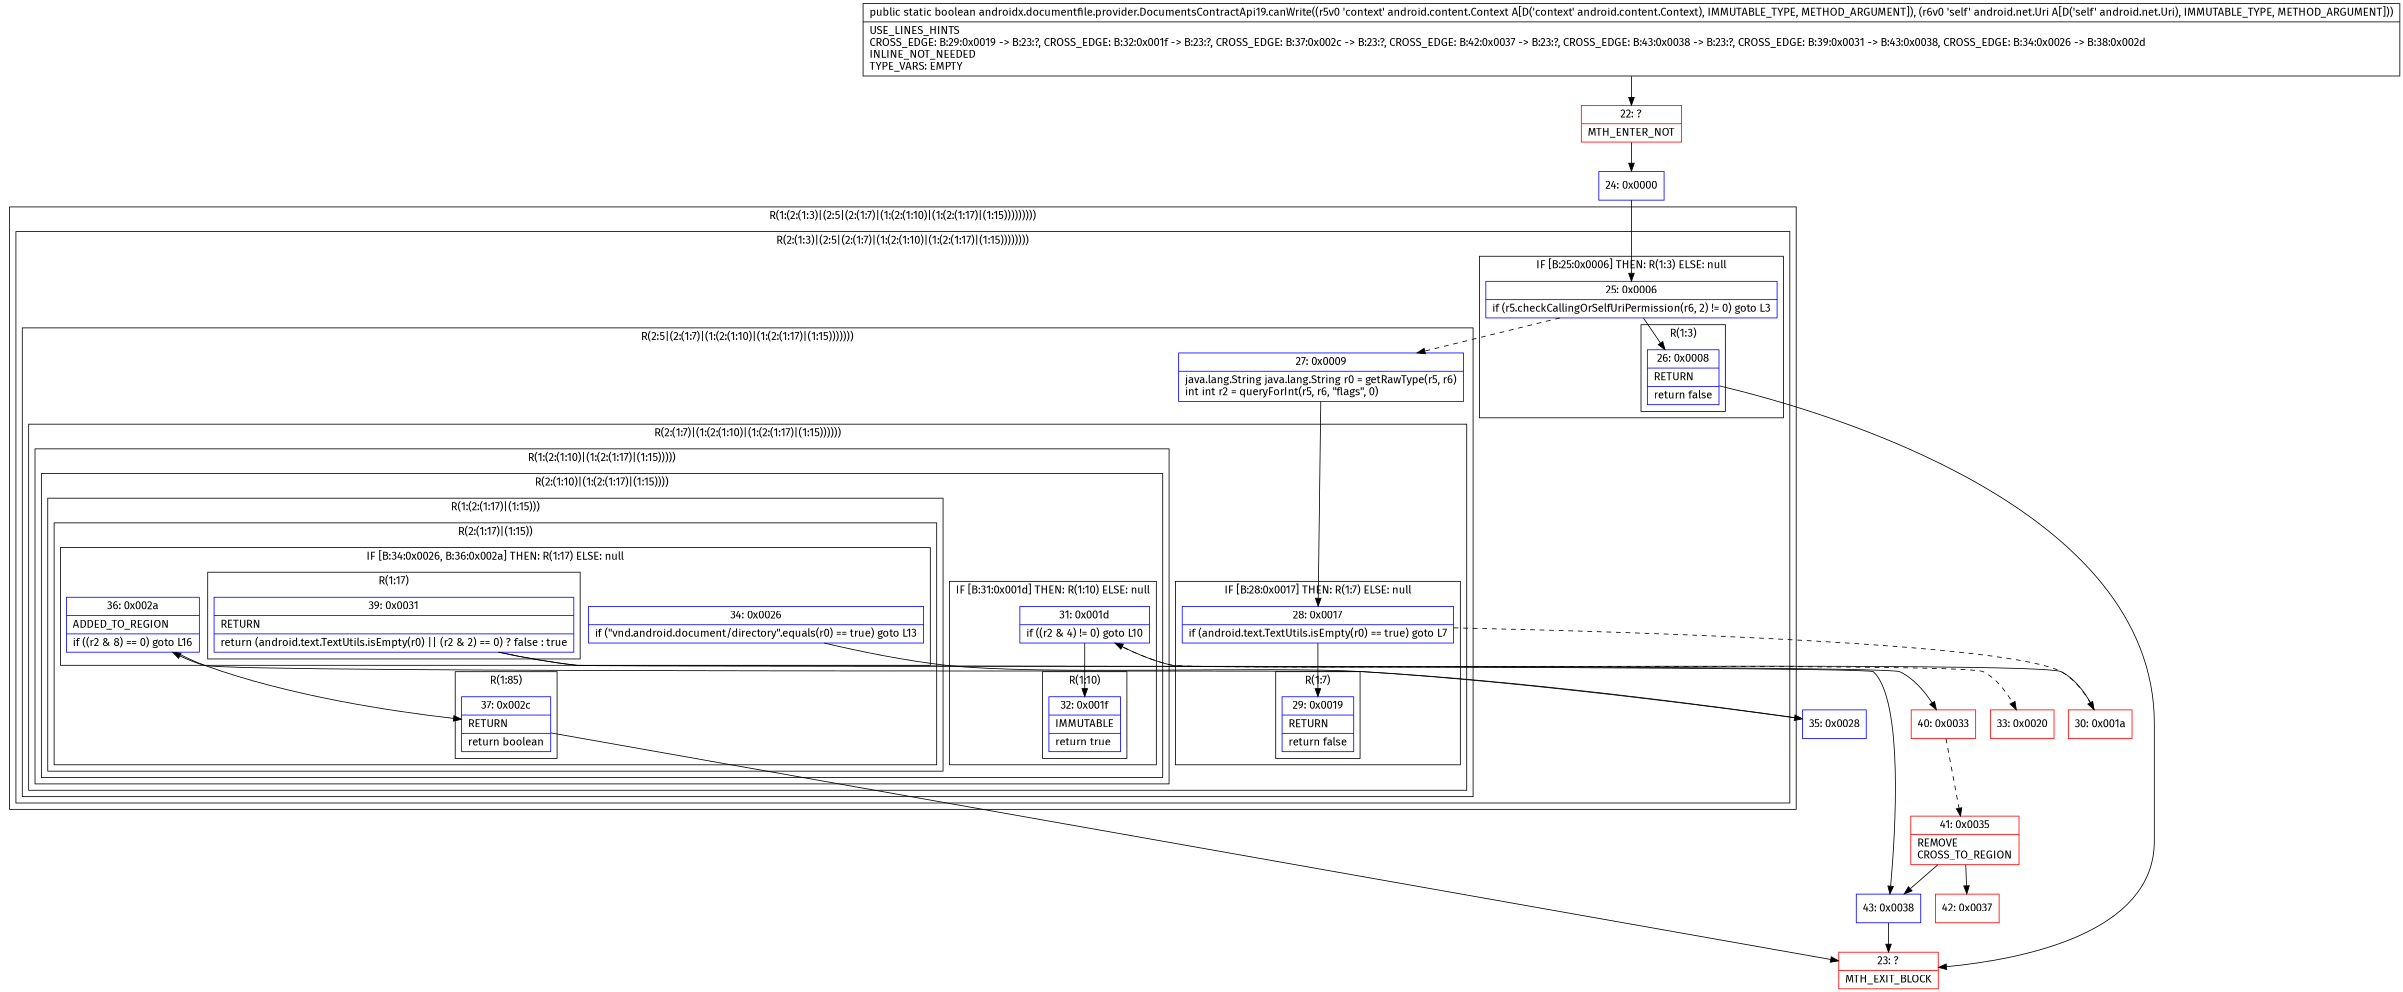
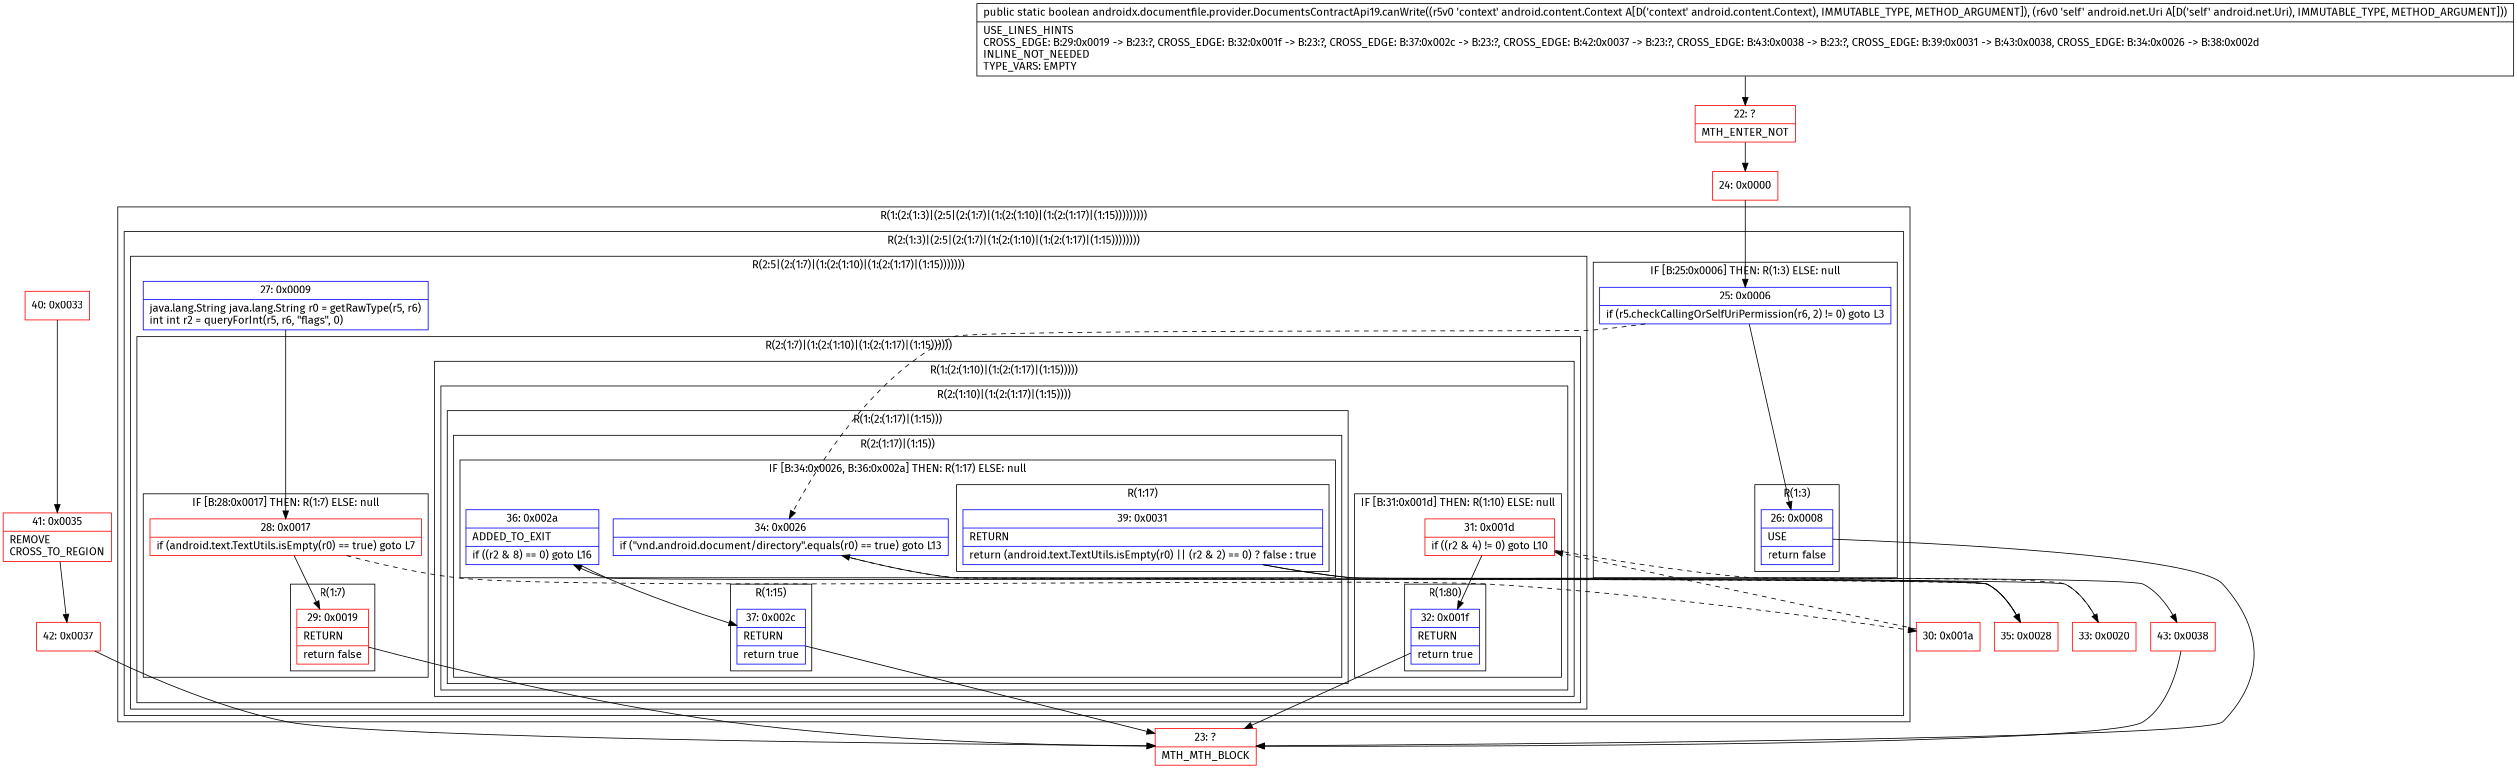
node "24: 0x0000": color blue -> red
edge "25: 0x0006" -> "27: 0x0009": now "25: 0x0006" -> "34: 0x0026"
node "26: 0x0008": text "RETURN" -> "USE"
edge "33: 0x0020" -> "34: 0x0026": added
node "36: 0x002a": text "ADDED_TO_REGION" -> "ADDED_TO_EXIT"
node "31: 0x001d": color blue -> red
node "28: 0x0017": color blue -> red
edge "39: 0x0031" -> "40: 0x0033": now "39: 0x0031" -> "35: 0x0028"
edge "30: 0x001a" -> "31: 0x001d": style solid -> dashed
edge "34: 0x0026" -> "35: 0x0028": style solid -> dashed
edge "32: 0x001f" -> "23: ?": added
cluster "R(1:85)": label "R(1:85)" -> "R(1:15)"
cluster "R(1:10)": label "R(1:10)" -> "R(1:80)"
node "32: 0x001f": text "IMMUTABLE" -> "RETURN"
node "29: 0x0019": color blue -> red
node "35: 0x0028": color blue -> red
edge "29: 0x0019" -> "23: ?": added
edge "42: 0x0037" -> "23: ?": added
node "37: 0x002c": text "return boolean" -> "return true"
edge "40: 0x0033" -> "41: 0x0035": style dashed -> solid
edge "41: 0x0035" -> "43: 0x0038": removed
node "43: 0x0038": color blue -> red
node "23: ?": text "MTH_EXIT_BLOCK" -> "MTH_MTH_BLOCK"
